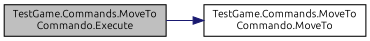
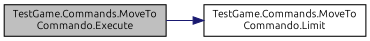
node "TestGame.Commands.MoveTo Commando.MoveTo": label "TestGame.Commands.MoveTo Commando.MoveTo" -> "TestGame.Commands.MoveTo Commando.Limit"
